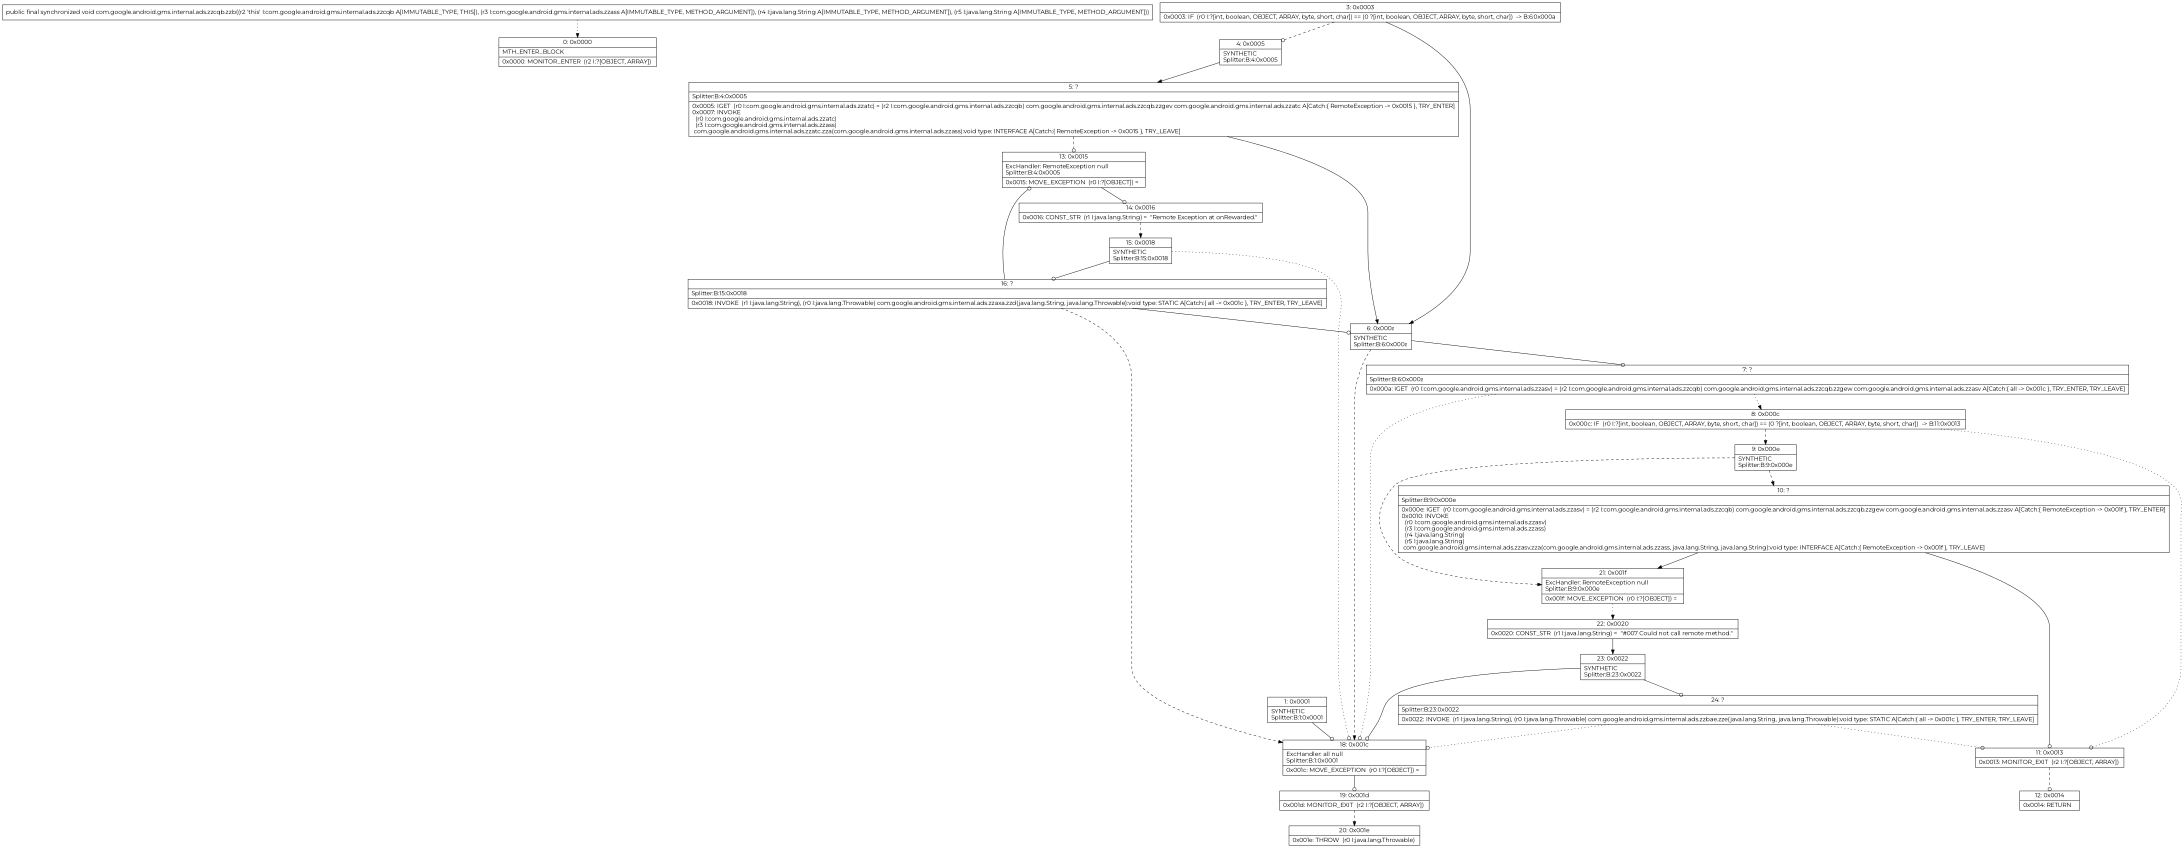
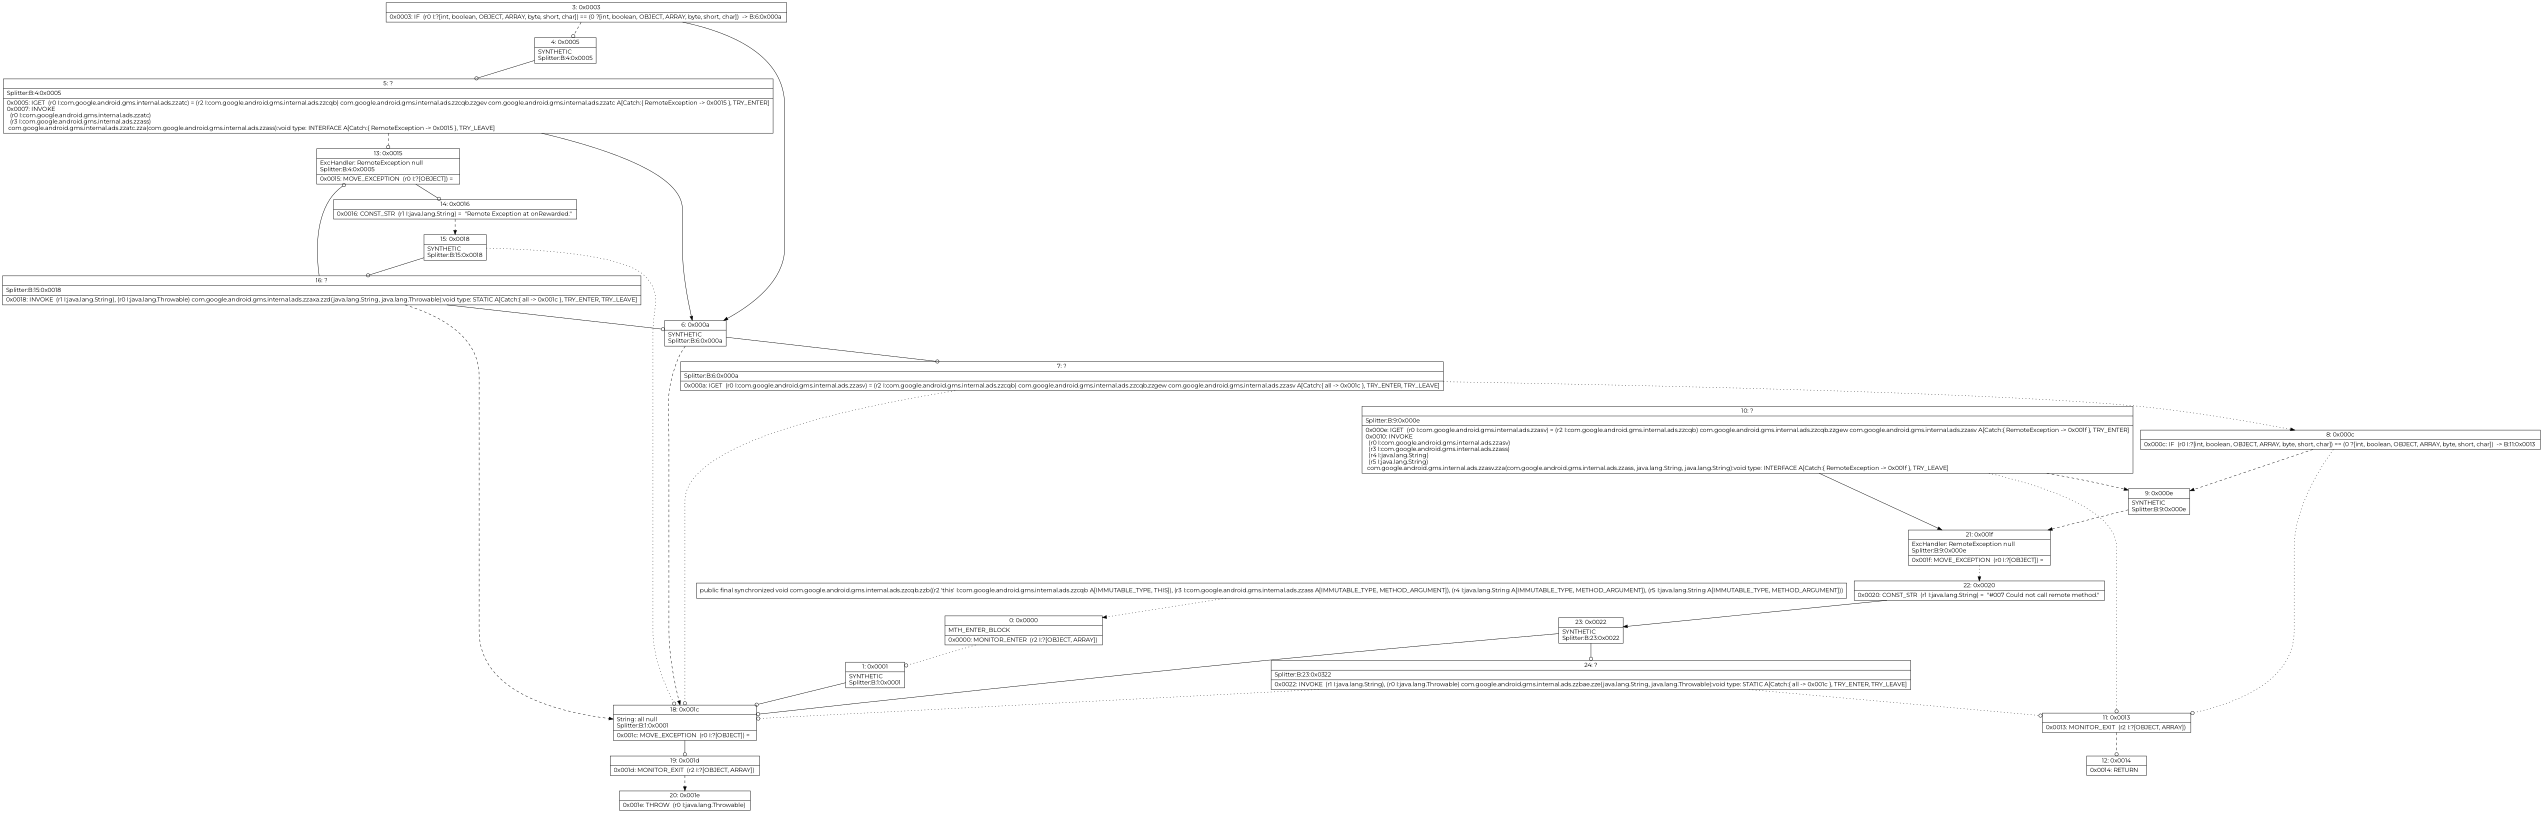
edge "4: 0x0005" -> "5: ?": arrowhead normal -> odot
edge "9: 0x000e" -> "10: ?": reversed
edge "10: ?" -> "11: 0x0013": style solid -> dotted
edge "0: 0x0000" -> "1: 0x0001": added
node "24: ?": text "Splitter:B:23:0x0022" -> "Splitter:B:23:0x0322"
node "18: 0x001c": text "ExcHandler: all null" -> "String: all null"
